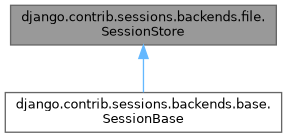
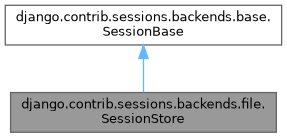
edge "django.contrib.sessions.backends.base. SessionBase" -> "django.contrib.sessions.backends.file. SessionStore": reversed
